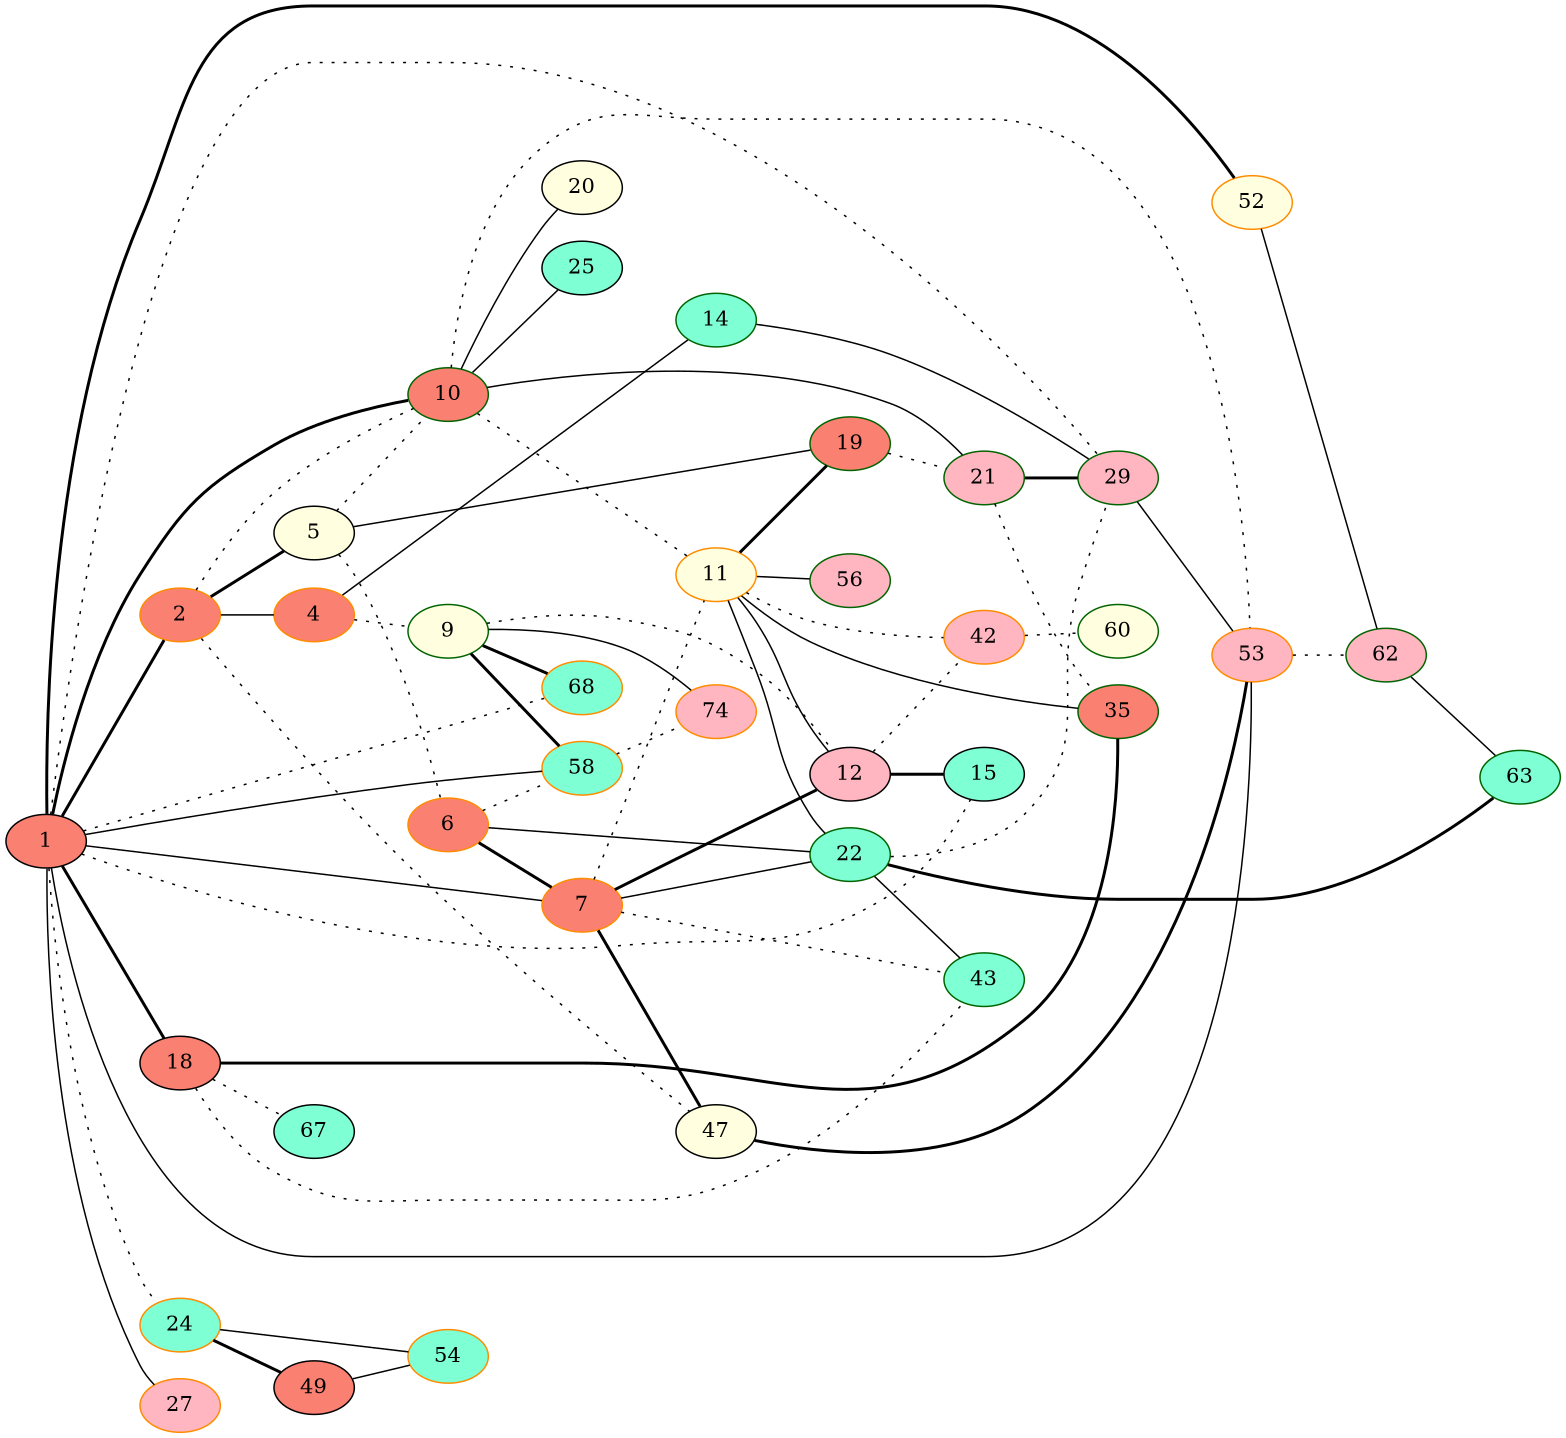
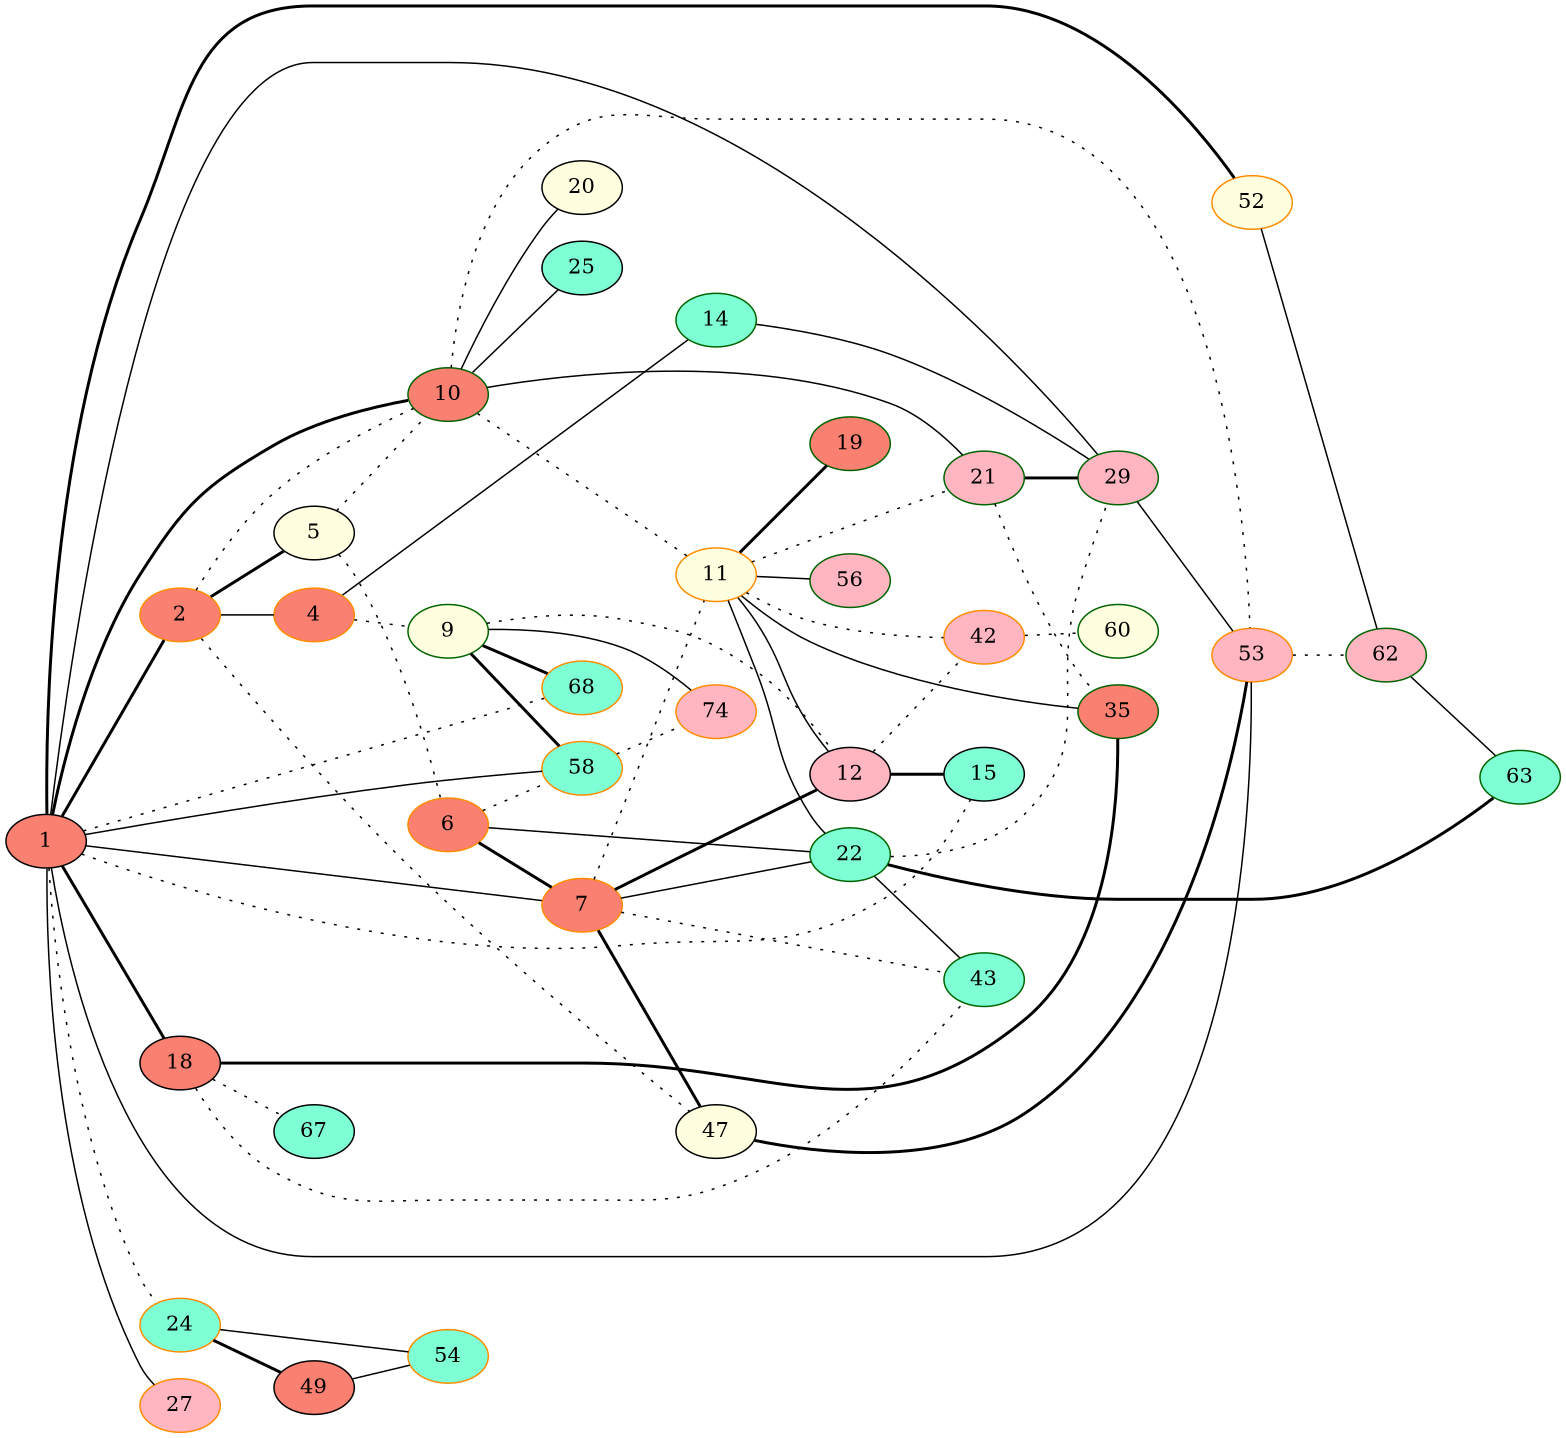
edge "29" -- "1": style dotted -> solid
edge "19" -- "21": now "11" -- "21"
edge "19" -- "5": removed
